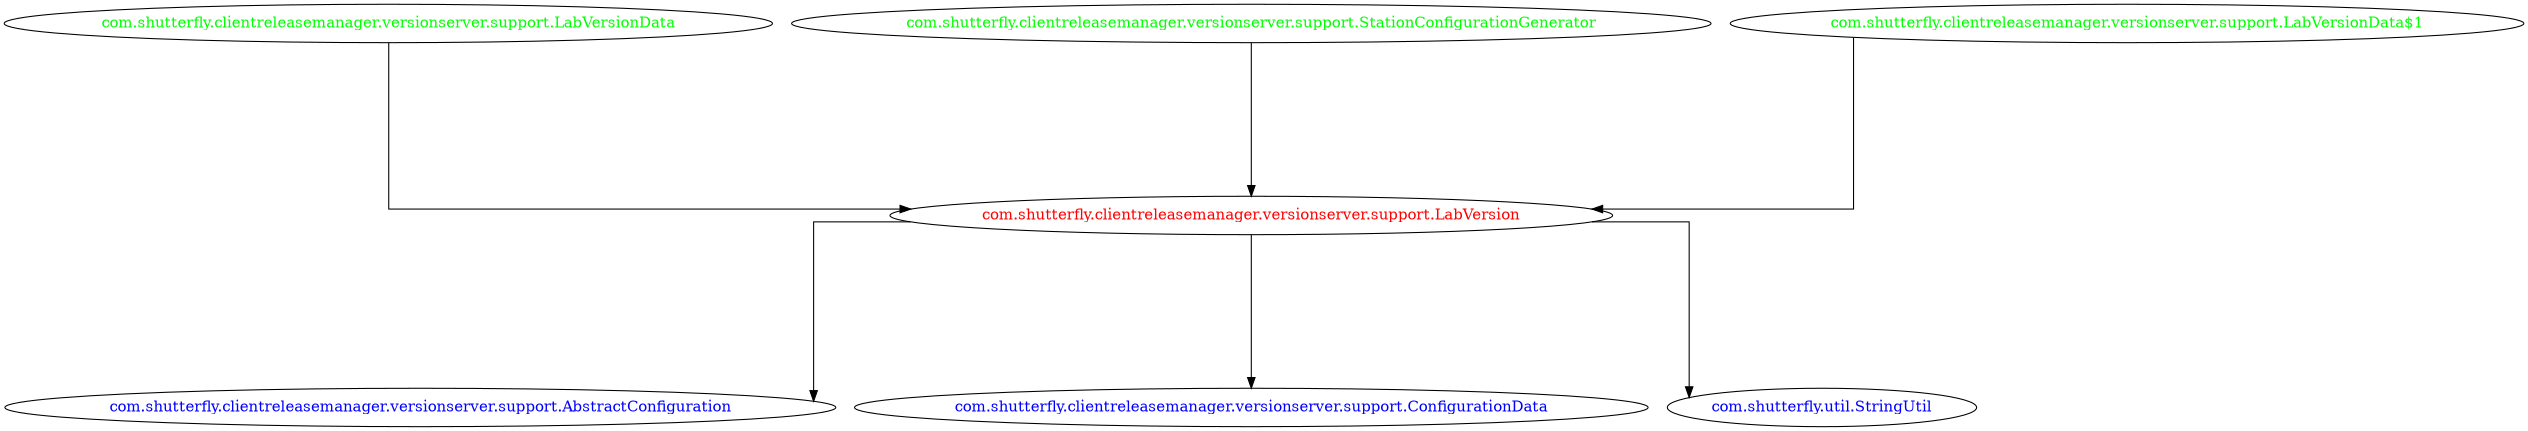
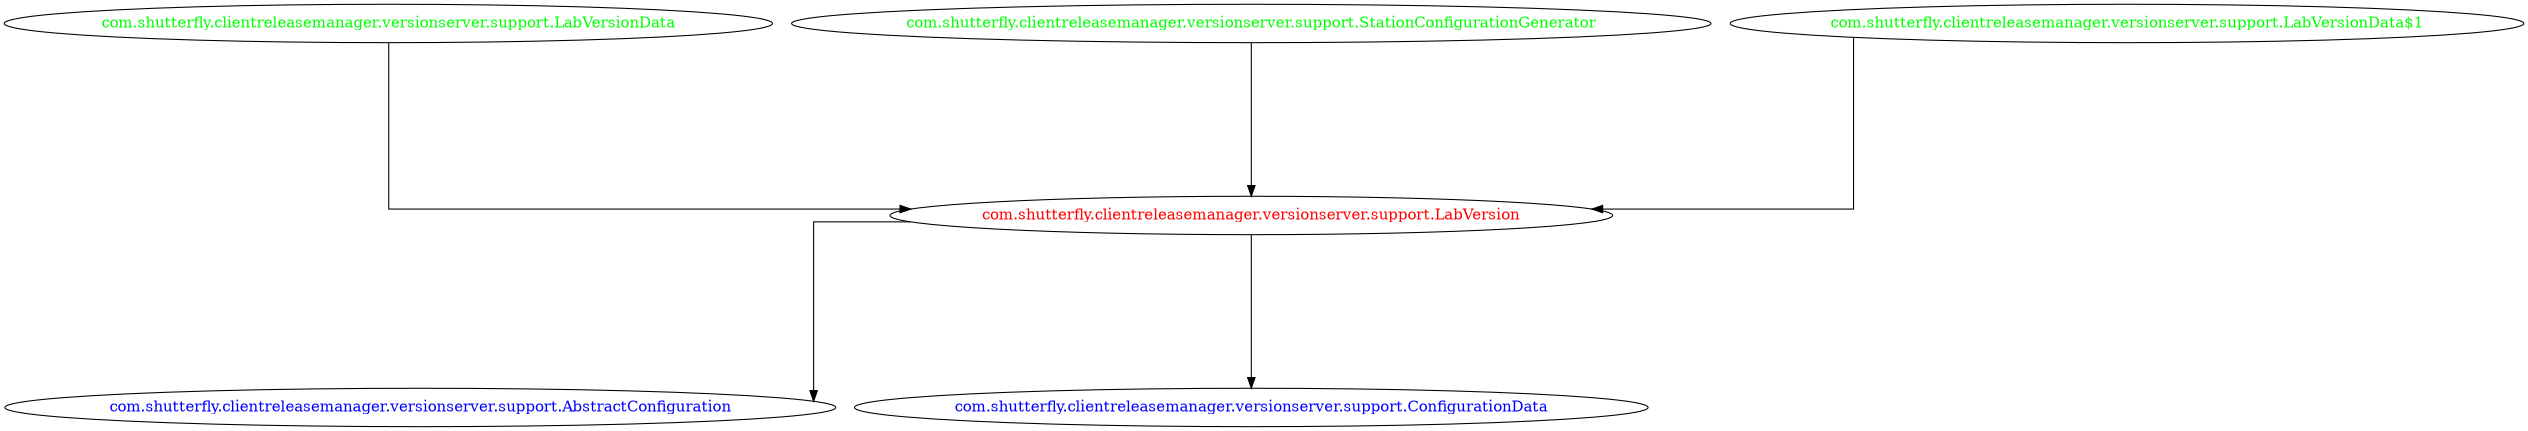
node "com.shutterfly.util.StringUtil": removed
